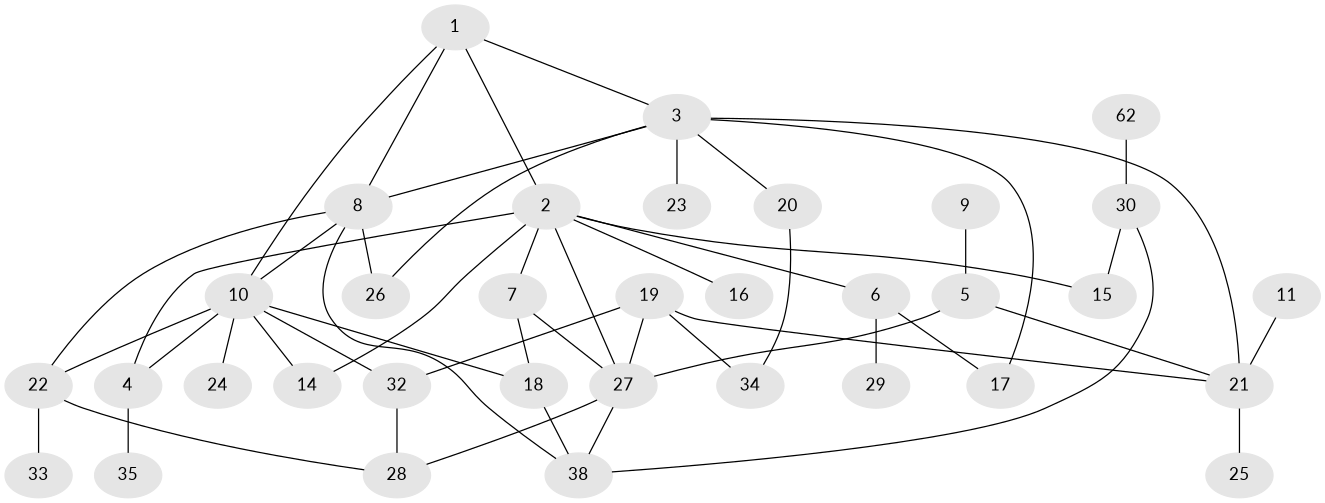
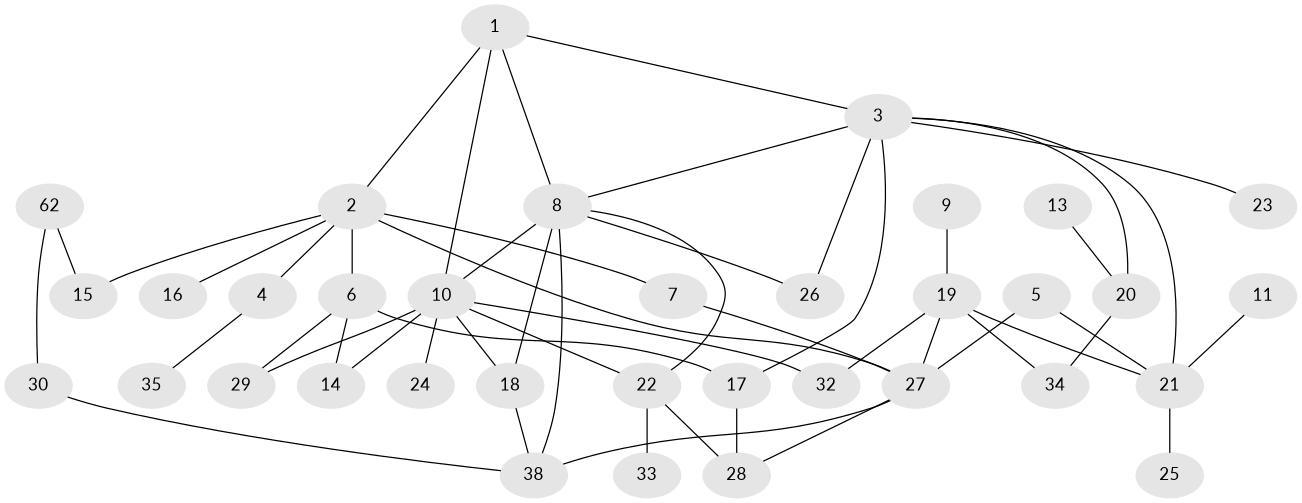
node "13": added
edge "30" -- "15": now "62" -- "15"
edge "9" -- "5": now "9" -- "19"
edge "2" -- "14": now "6" -- "14"
edge "7" -- "18": now "8" -- "18"
edge "10" -- "4": now "10" -- "29"
edge "32" -- "28": now "17" -- "28"
